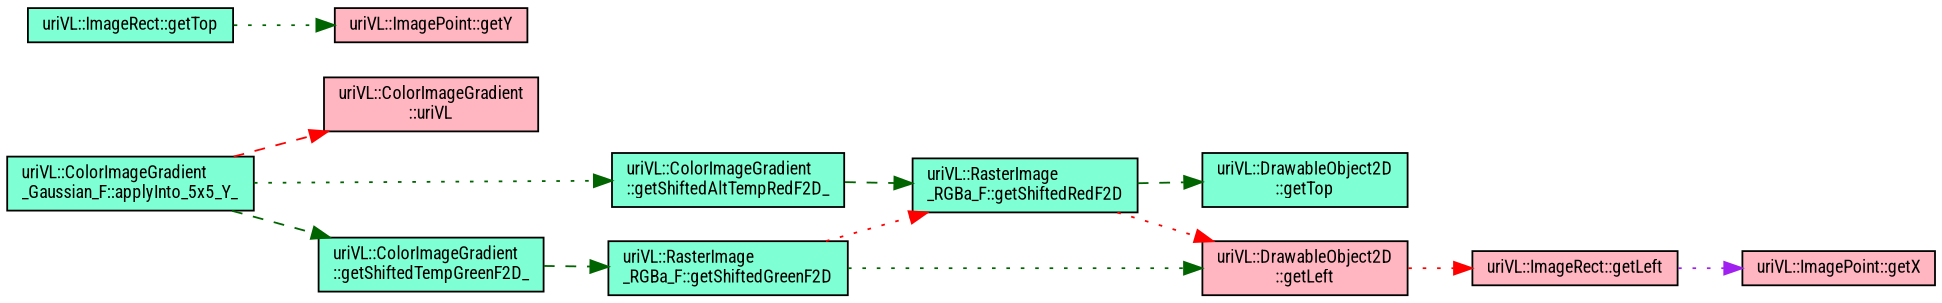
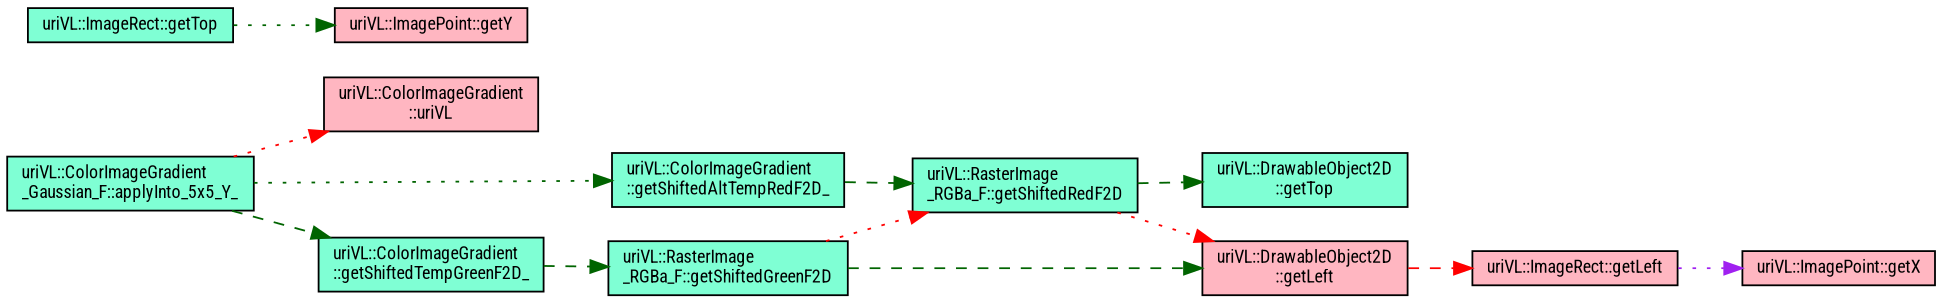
edge "uriVL::ColorImageGradient _Gaussian_F::applyInto_5x5_Y_" -> "uriVL::ColorImageGradient ::uriVL": style dashed -> dotted
edge "uriVL::RasterImage _RGBa_F::getShiftedGreenF2D" -> "uriVL::DrawableObject2D ::getLeft": style dotted -> dashed
edge "uriVL::DrawableObject2D ::getLeft" -> "uriVL::ImageRect::getLeft": style dotted -> dashed
